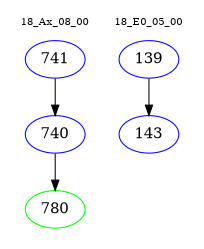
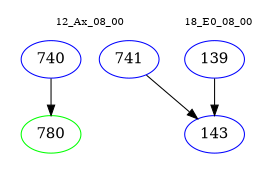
cluster "18_Ax_08_00": label "18_Ax_08_00" -> "12_Ax_08_00"
cluster "18_E0_05_00": label "18_E0_05_00" -> "18_E0_08_00"
edge "741" -> "740": now "741" -> "143"
